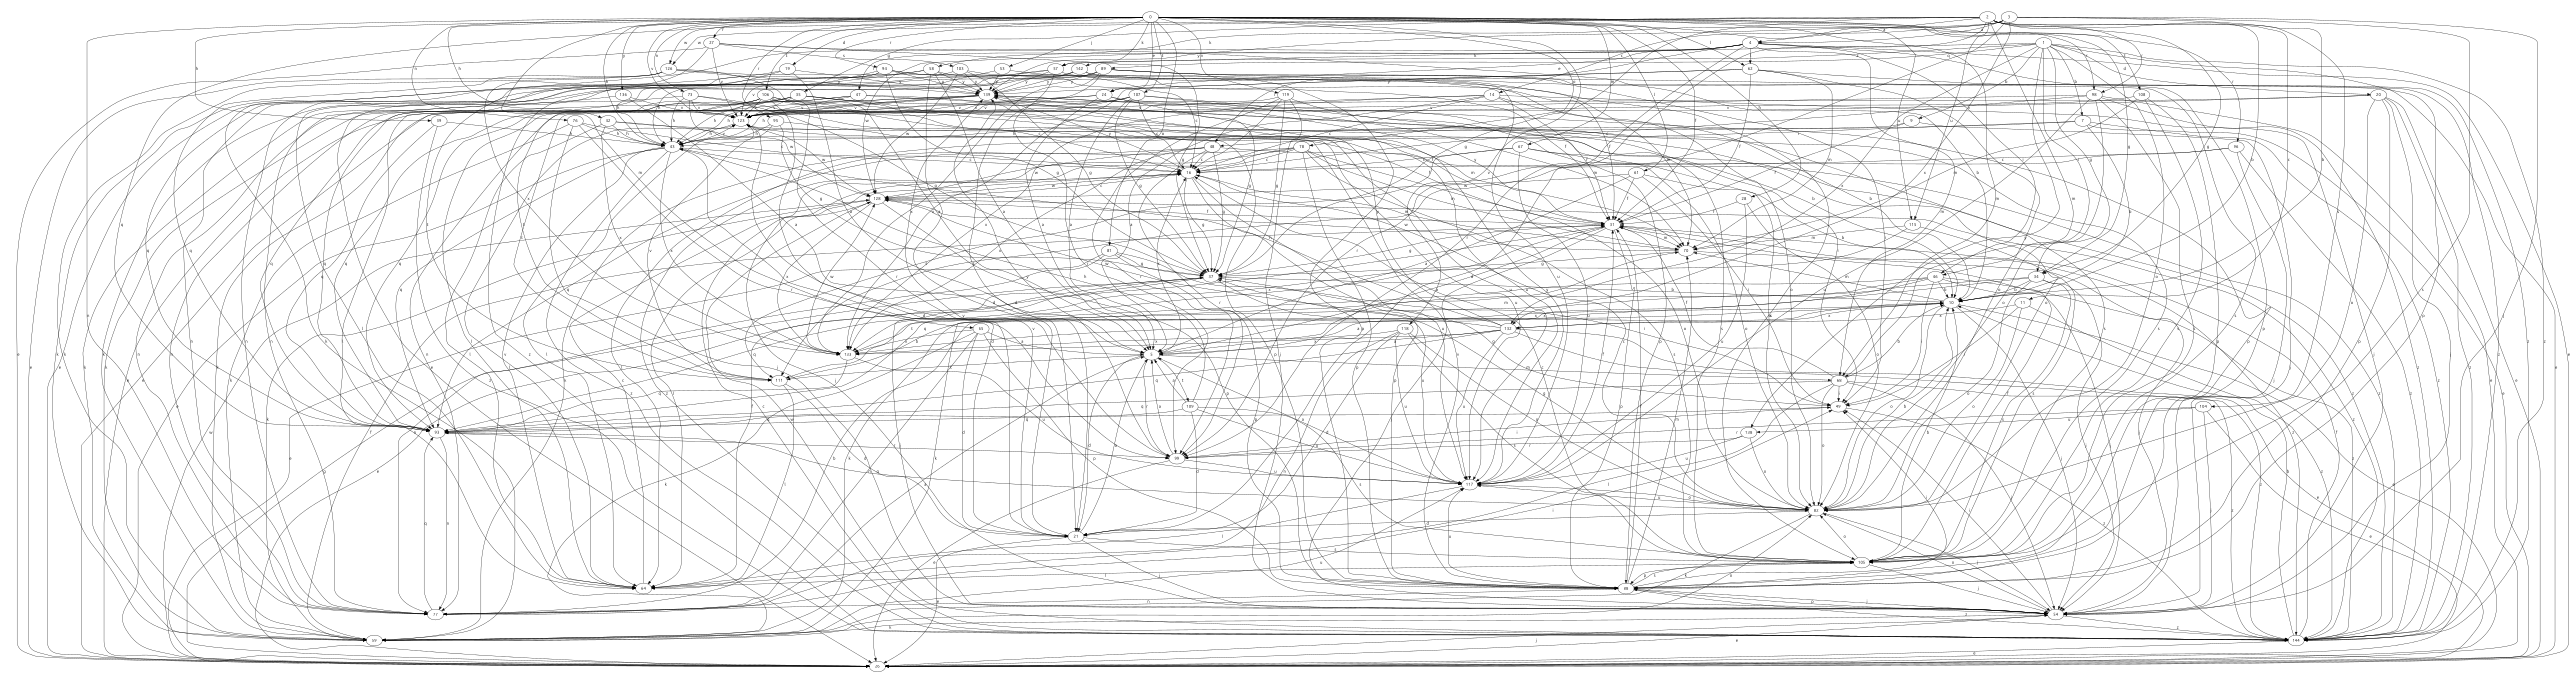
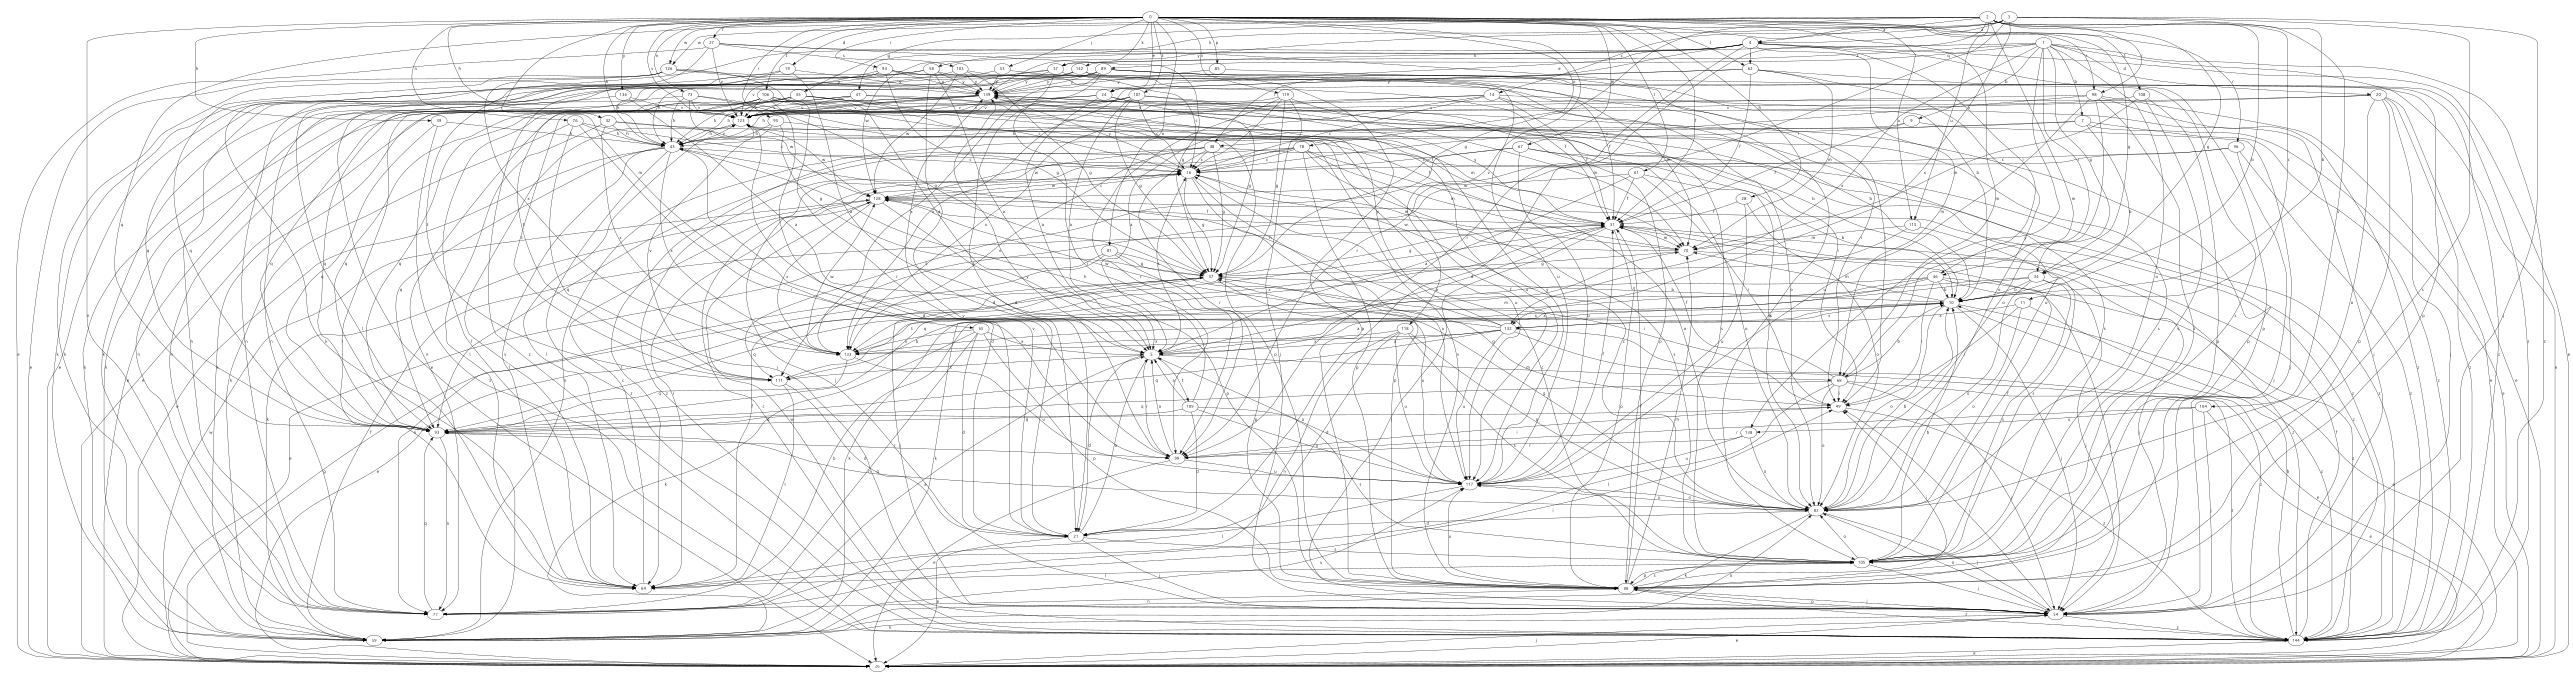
node "85": added
edge "73" -> "117": label "u" -> "f"
